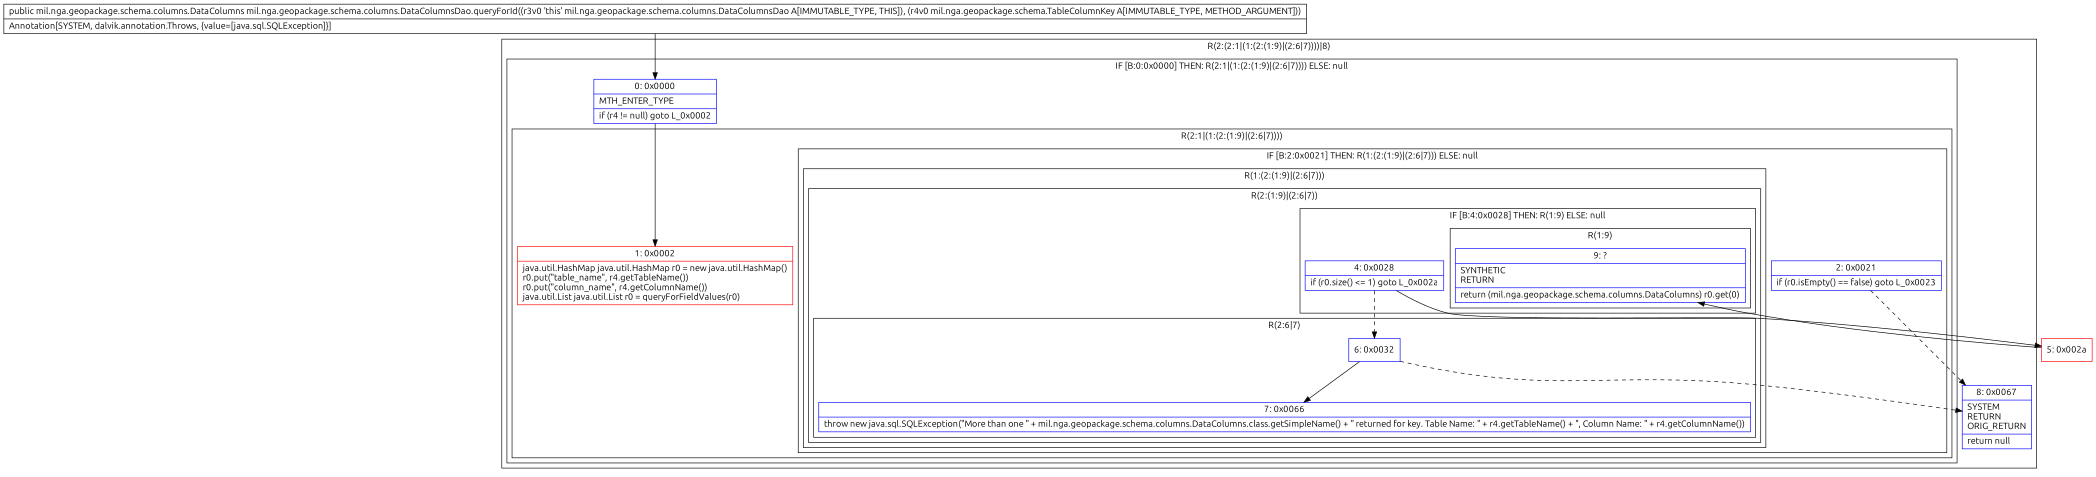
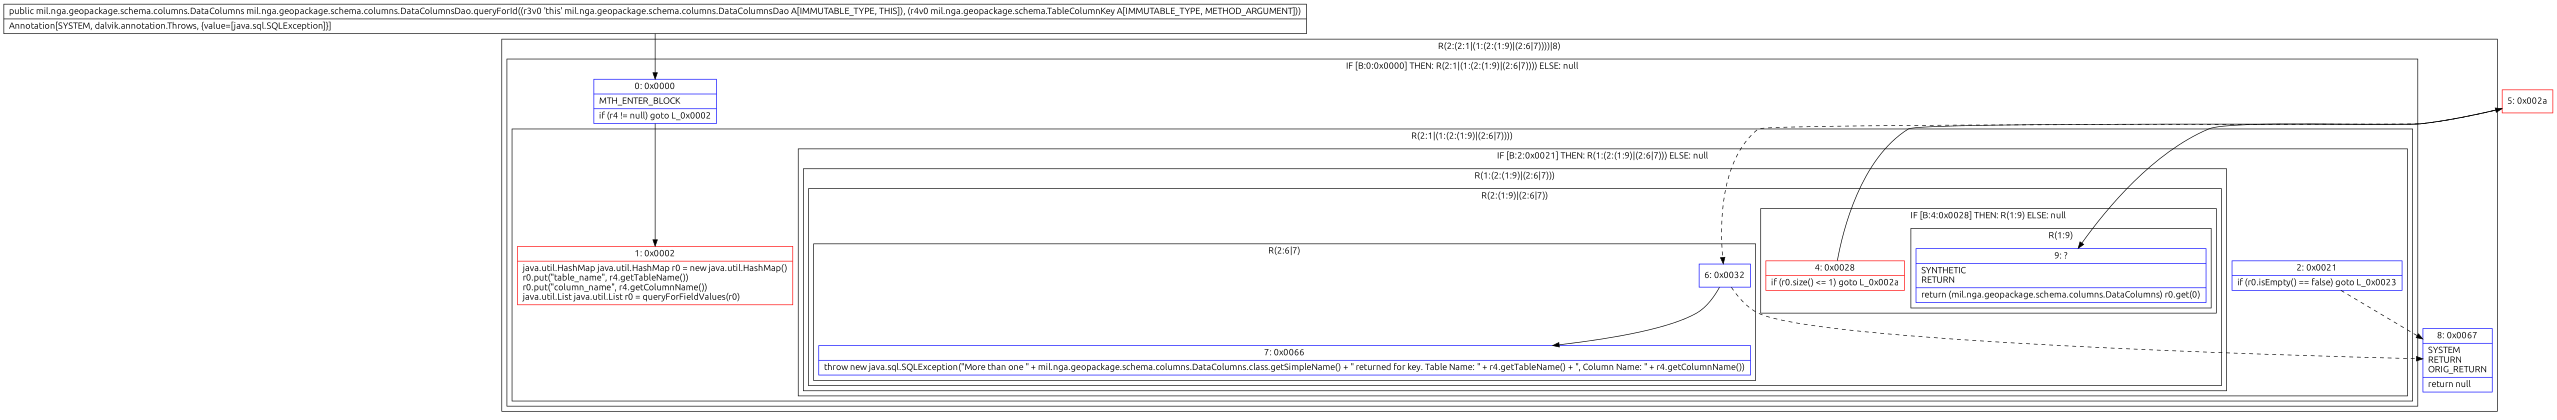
node "0: 0x0000": text "MTH_ENTER_TYPE" -> "MTH_ENTER_BLOCK"
node "4: 0x0028": color blue -> red
edge "4: 0x0028" -> "6: 0x0032": now "5: 0x002a" -> "6: 0x0032"
